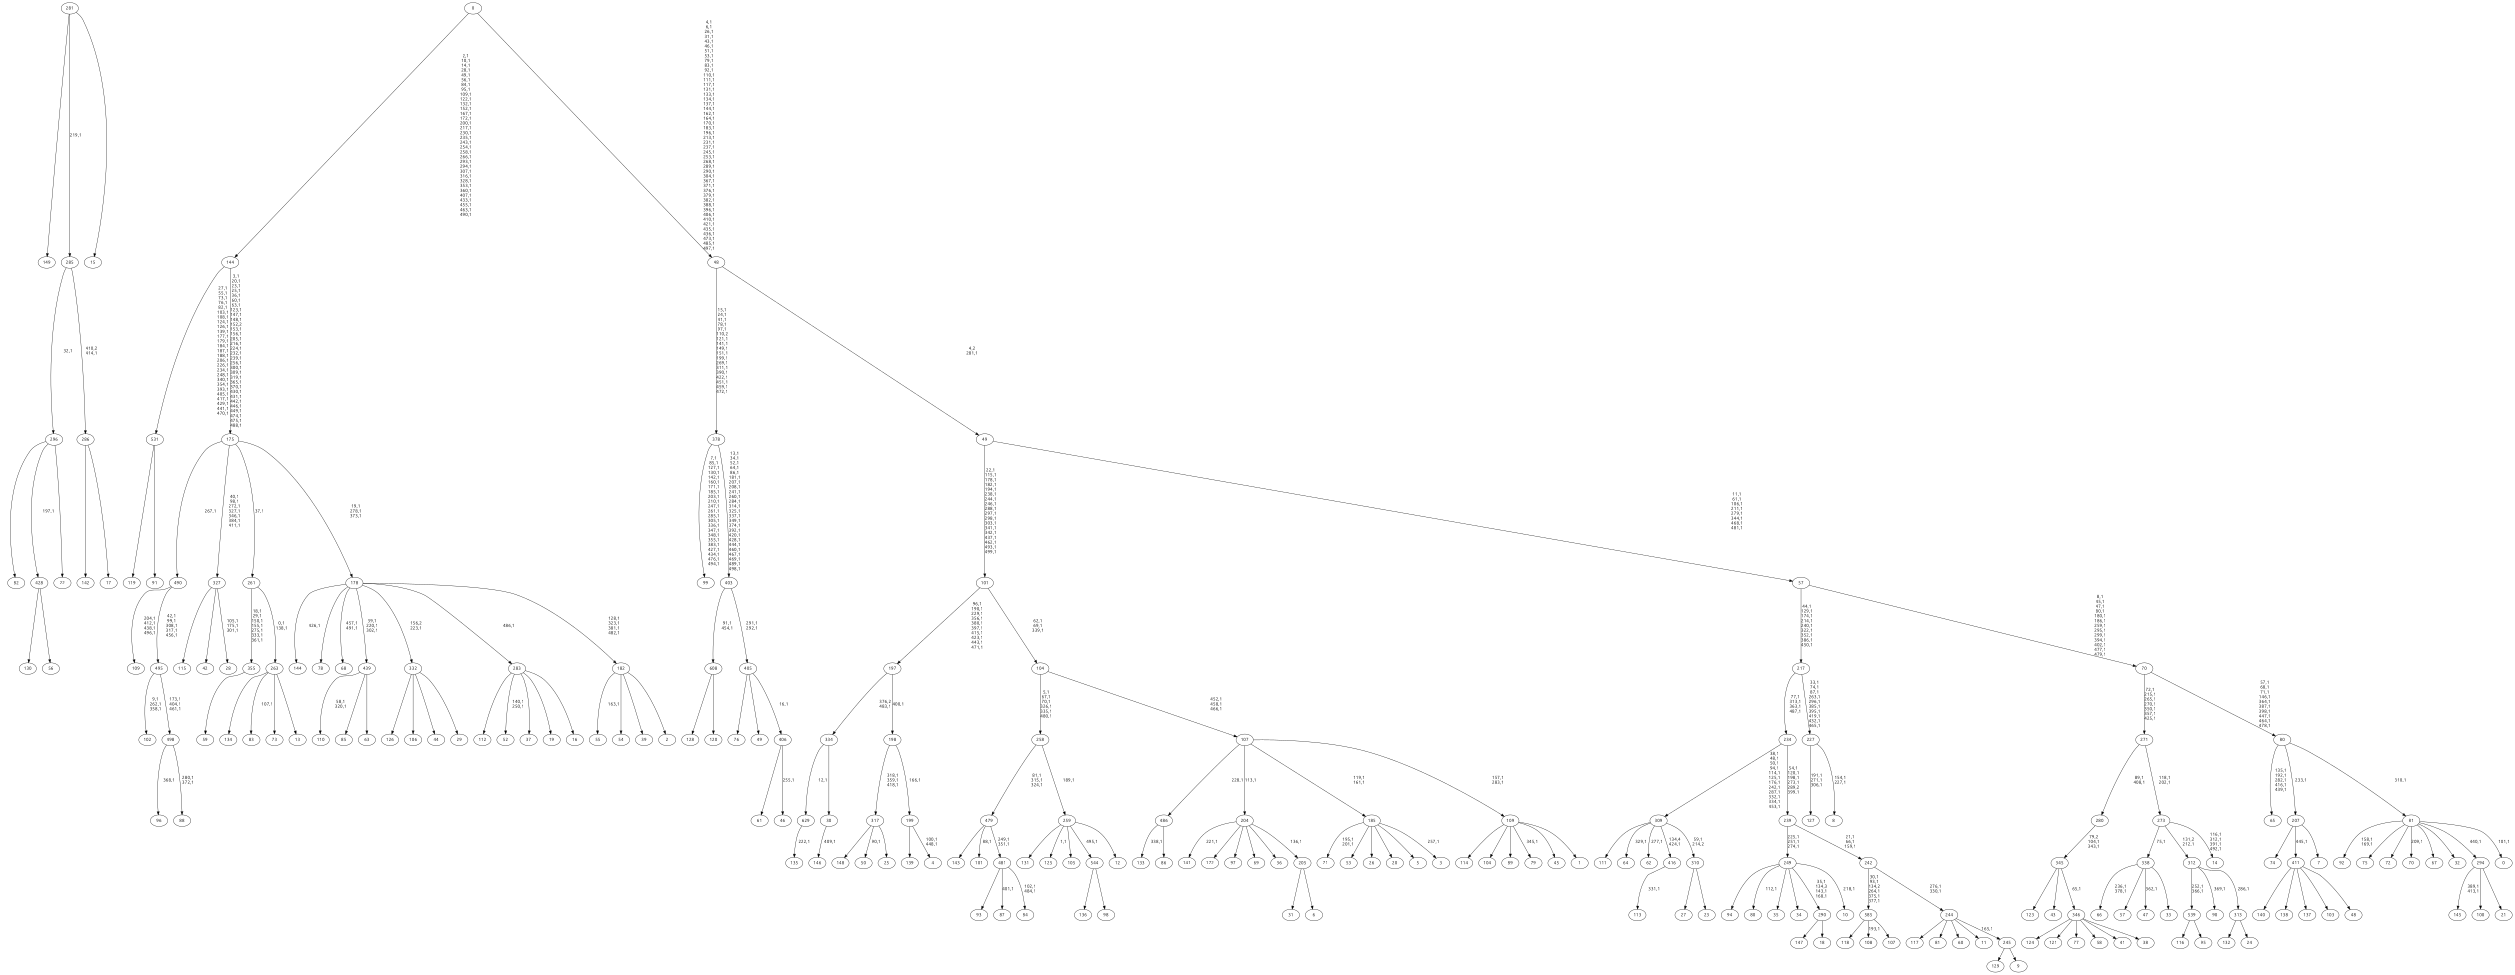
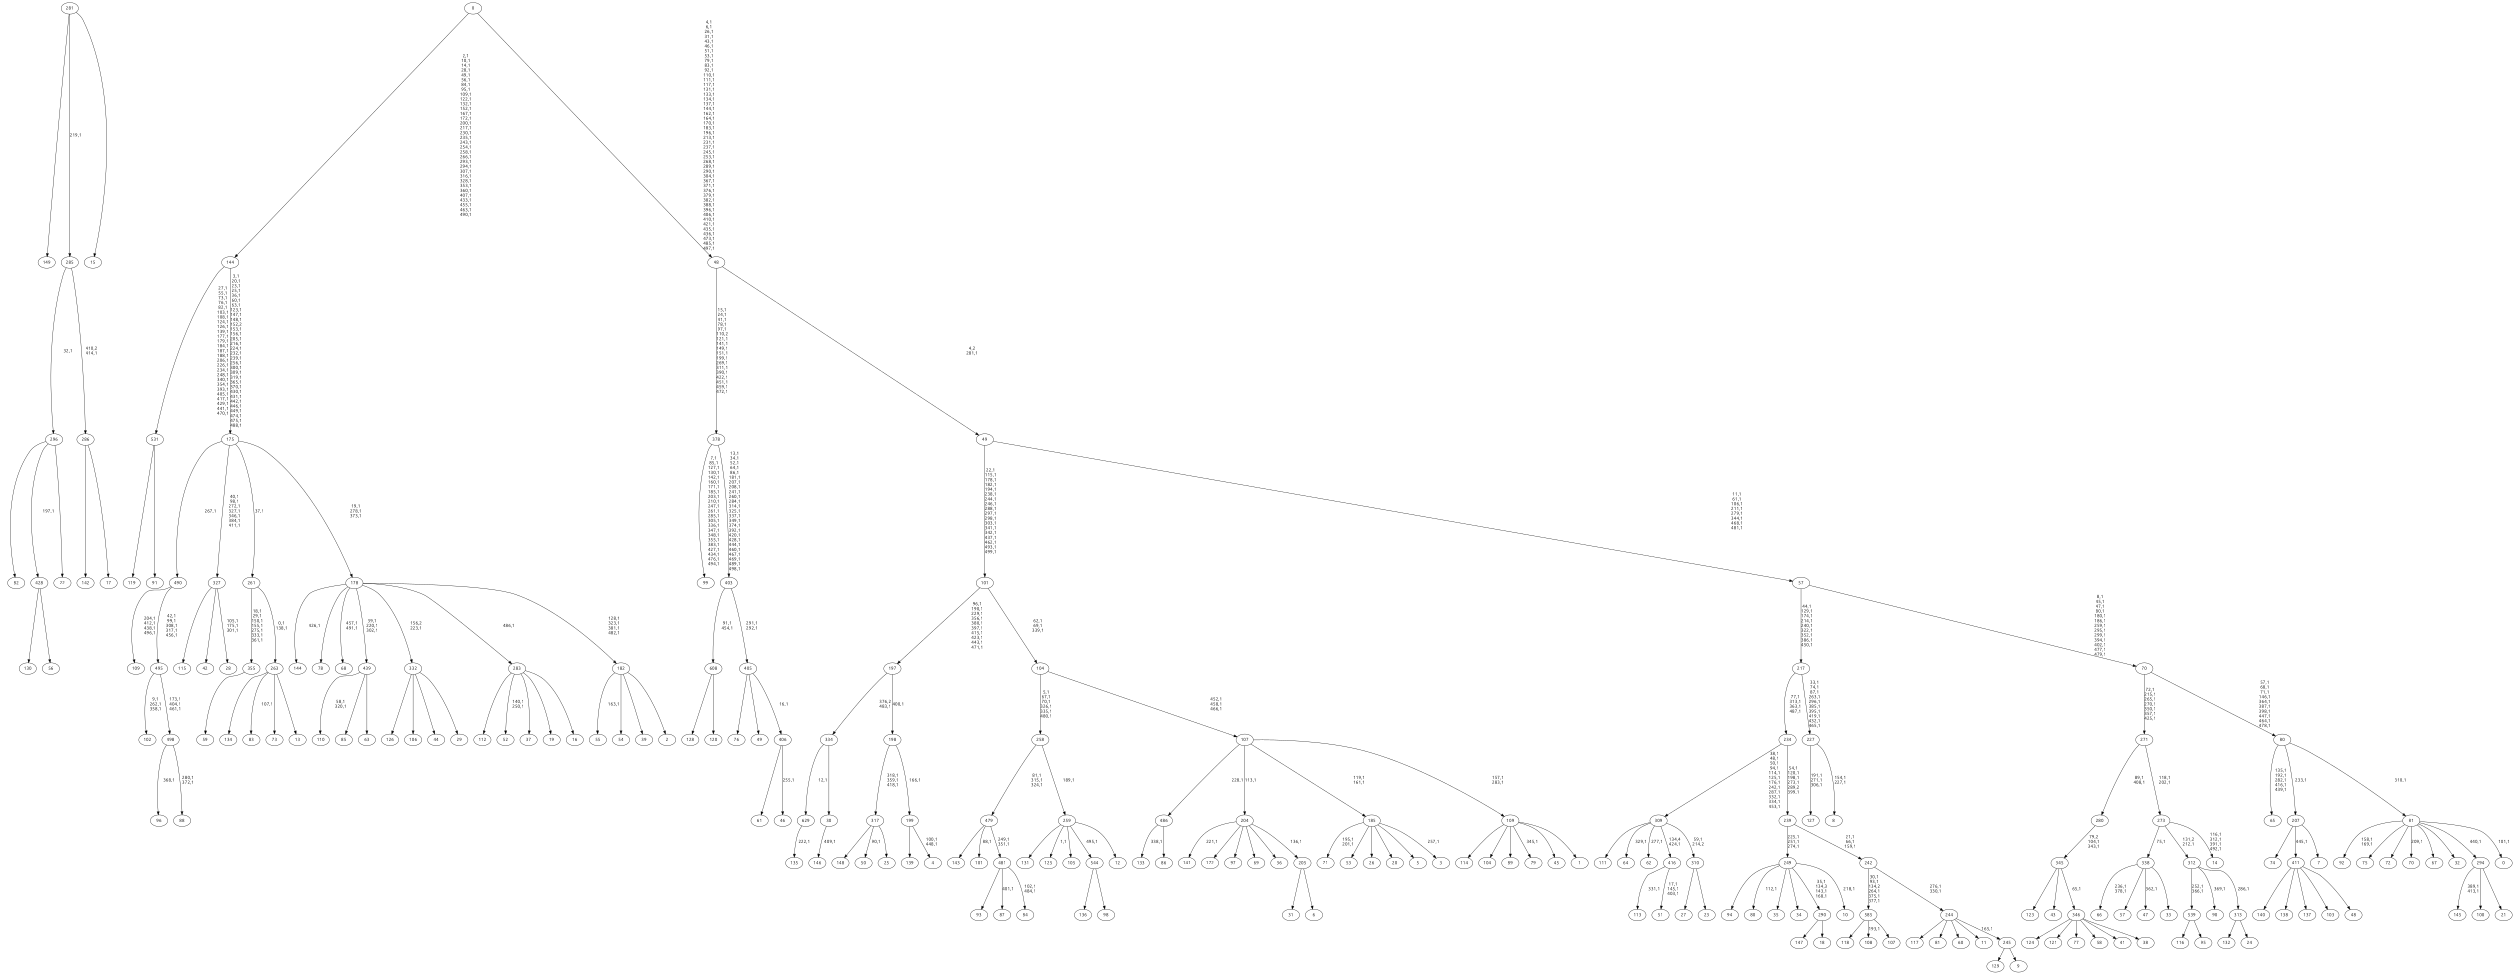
node "51": added
